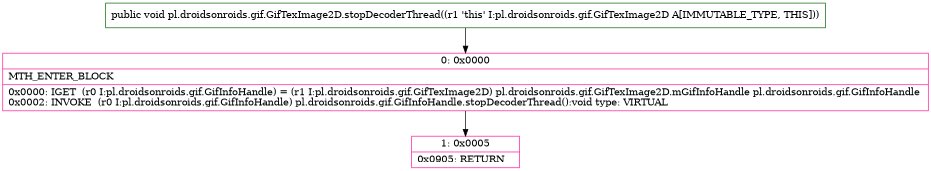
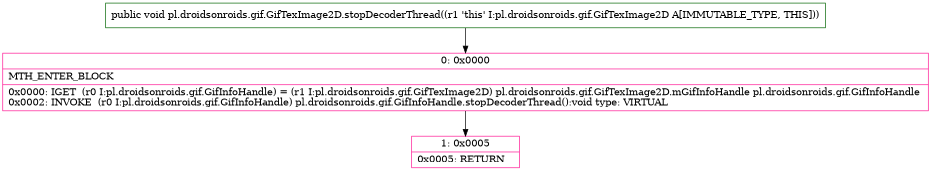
node "1: 0x0005": text "0x0905: RETURN" -> "0x0005: RETURN"
